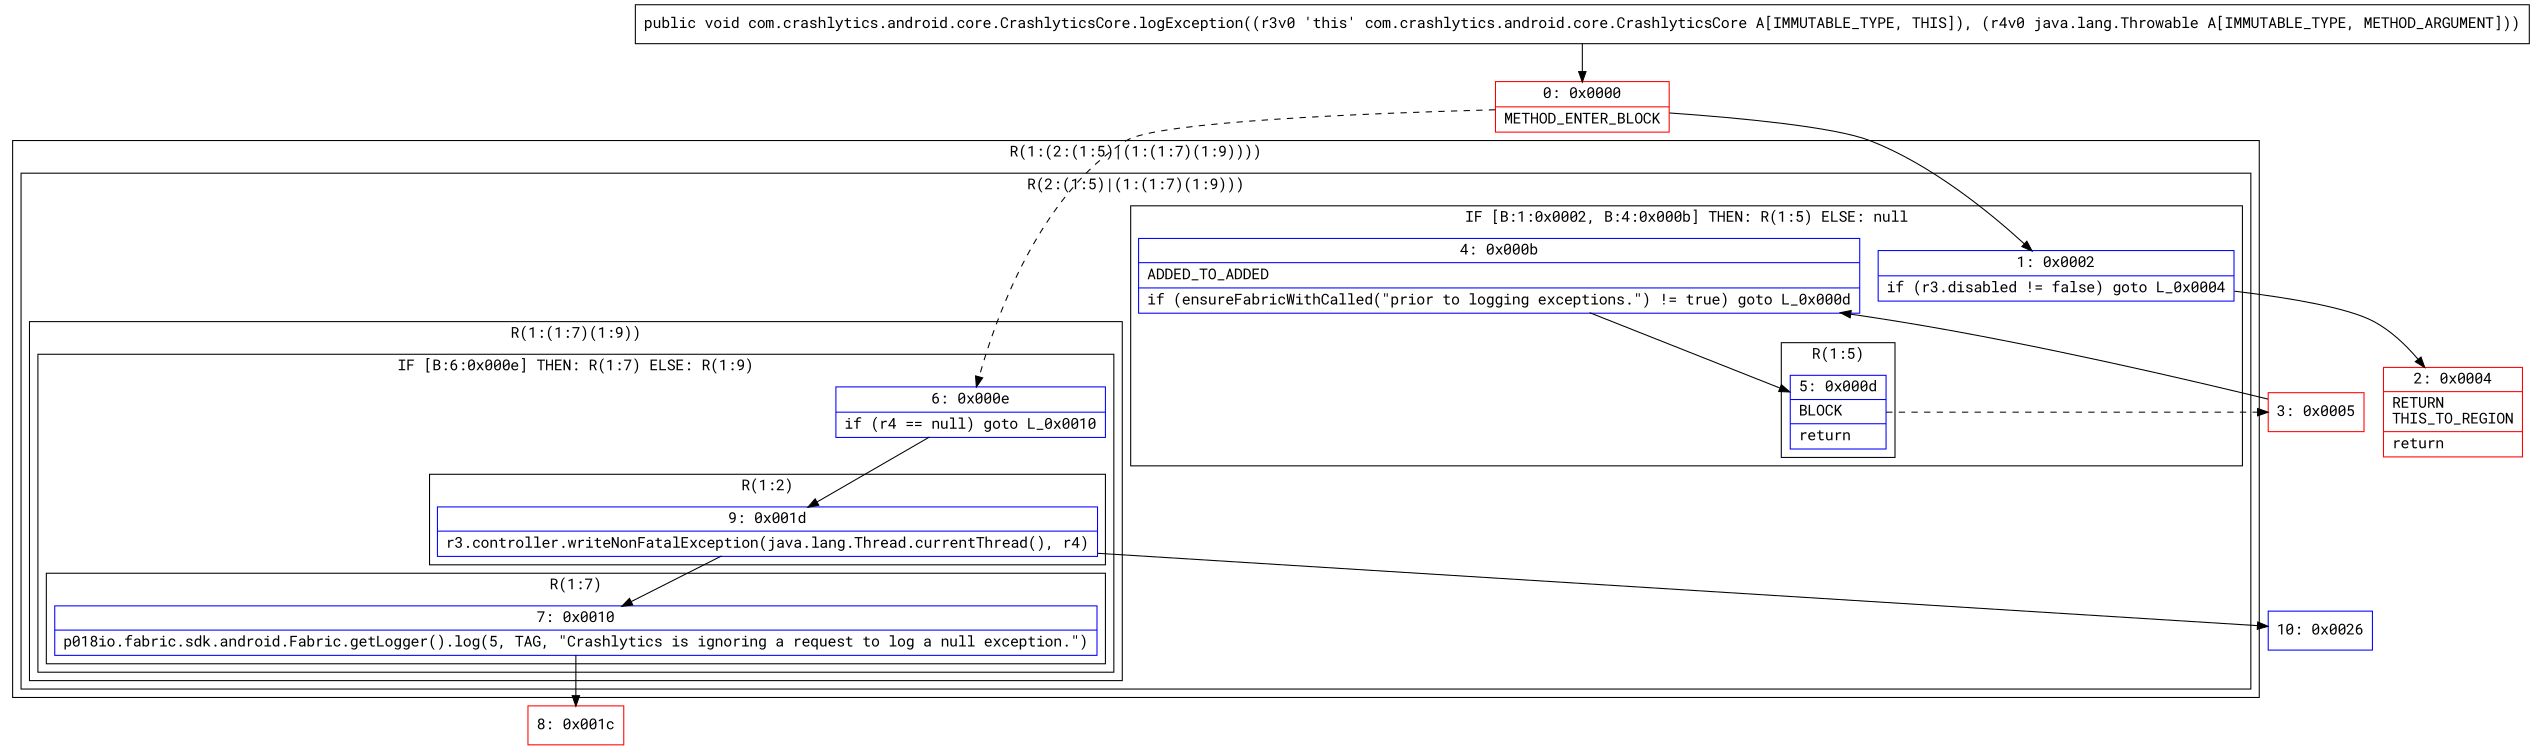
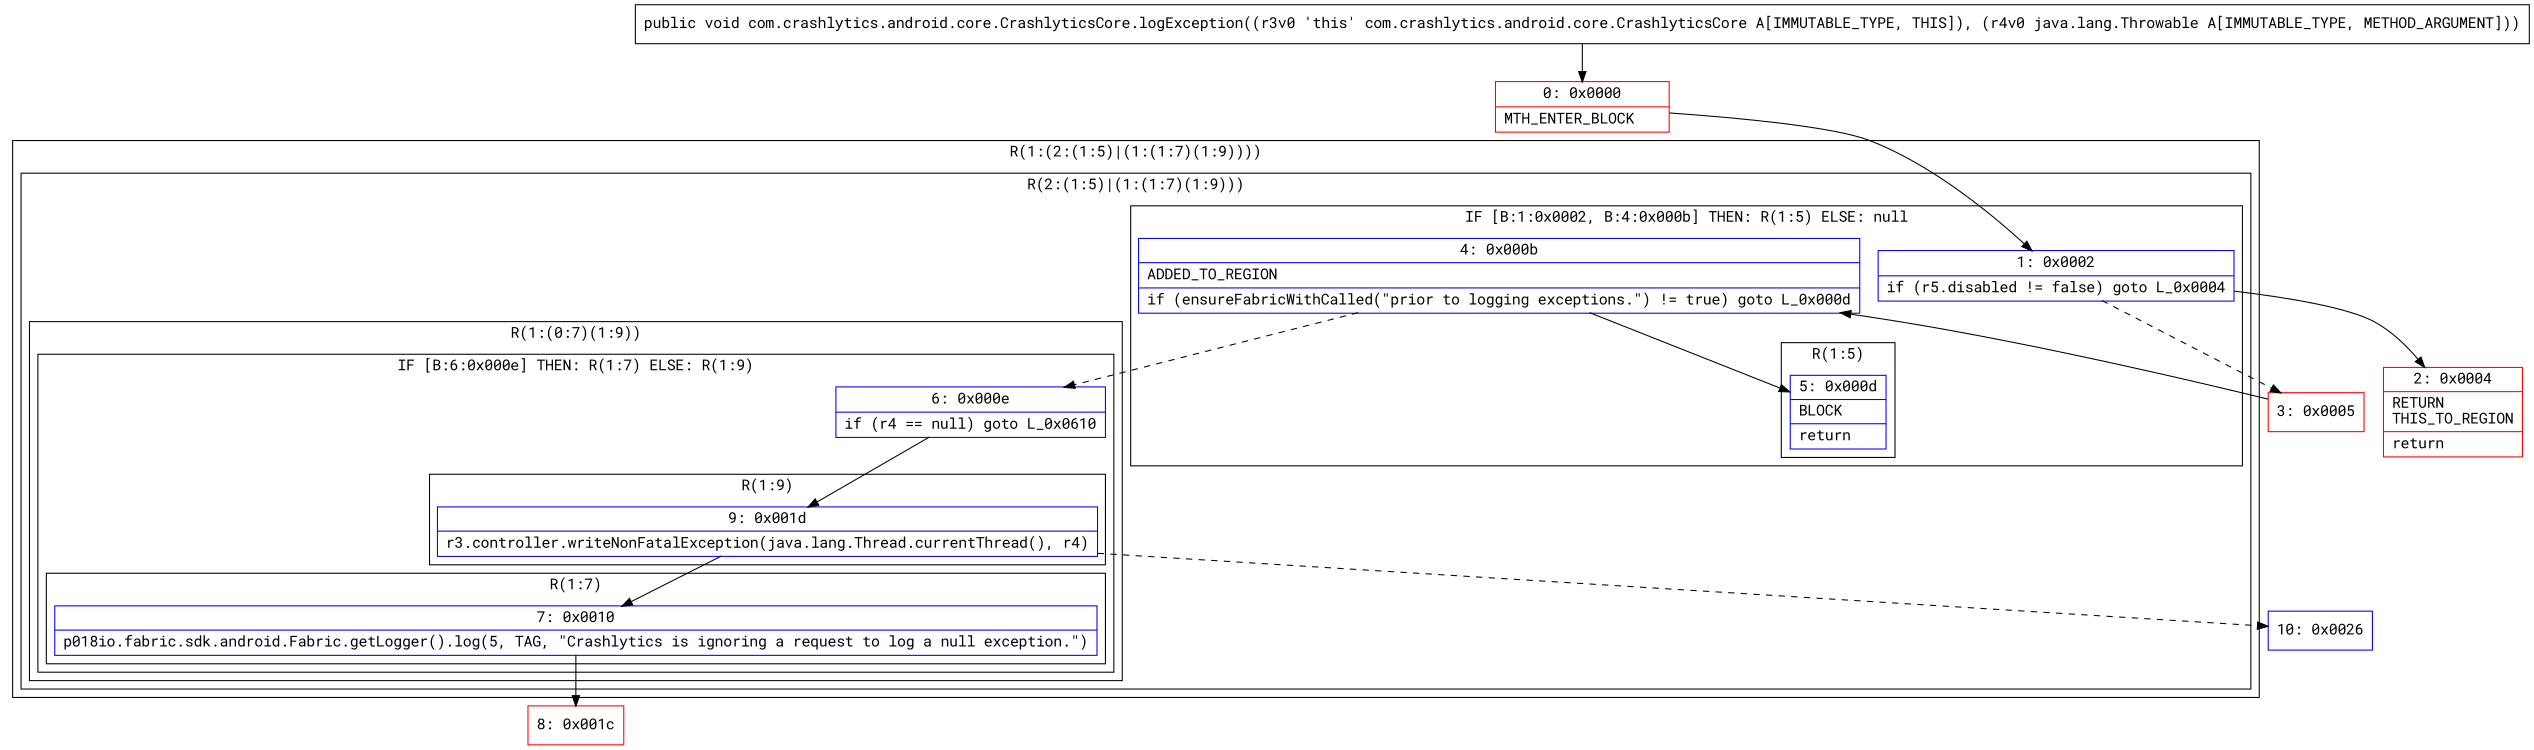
node "0: 0x0000": text "METHOD_ENTER_BLOCK" -> "MTH_ENTER_BLOCK"
edge "0: 0x0000" -> "6: 0x000e": now "4: 0x000b" -> "6: 0x000e"
node "4: 0x000b": text "ADDED_TO_ADDED" -> "ADDED_TO_REGION"
node "1: 0x0002": text "if (r3.disabled != false) goto L_0x0004" -> "if (r5.disabled != false) goto L_0x0004"
cluster "R(1:(1:7)(1:9))": label "R(1:(1:7)(1:9))" -> "R(1:(0:7)(1:9))"
edge "5: 0x000d" -> "3: 0x0005": now "1: 0x0002" -> "3: 0x0005"
node "6: 0x000e": text "if (r4 == null) goto L_0x0010" -> "if (r4 == null) goto L_0x0610"
cluster "R(1:2)": label "R(1:2)" -> "R(1:9)"
edge "9: 0x001d" -> "10: 0x0026": style solid -> dashed
